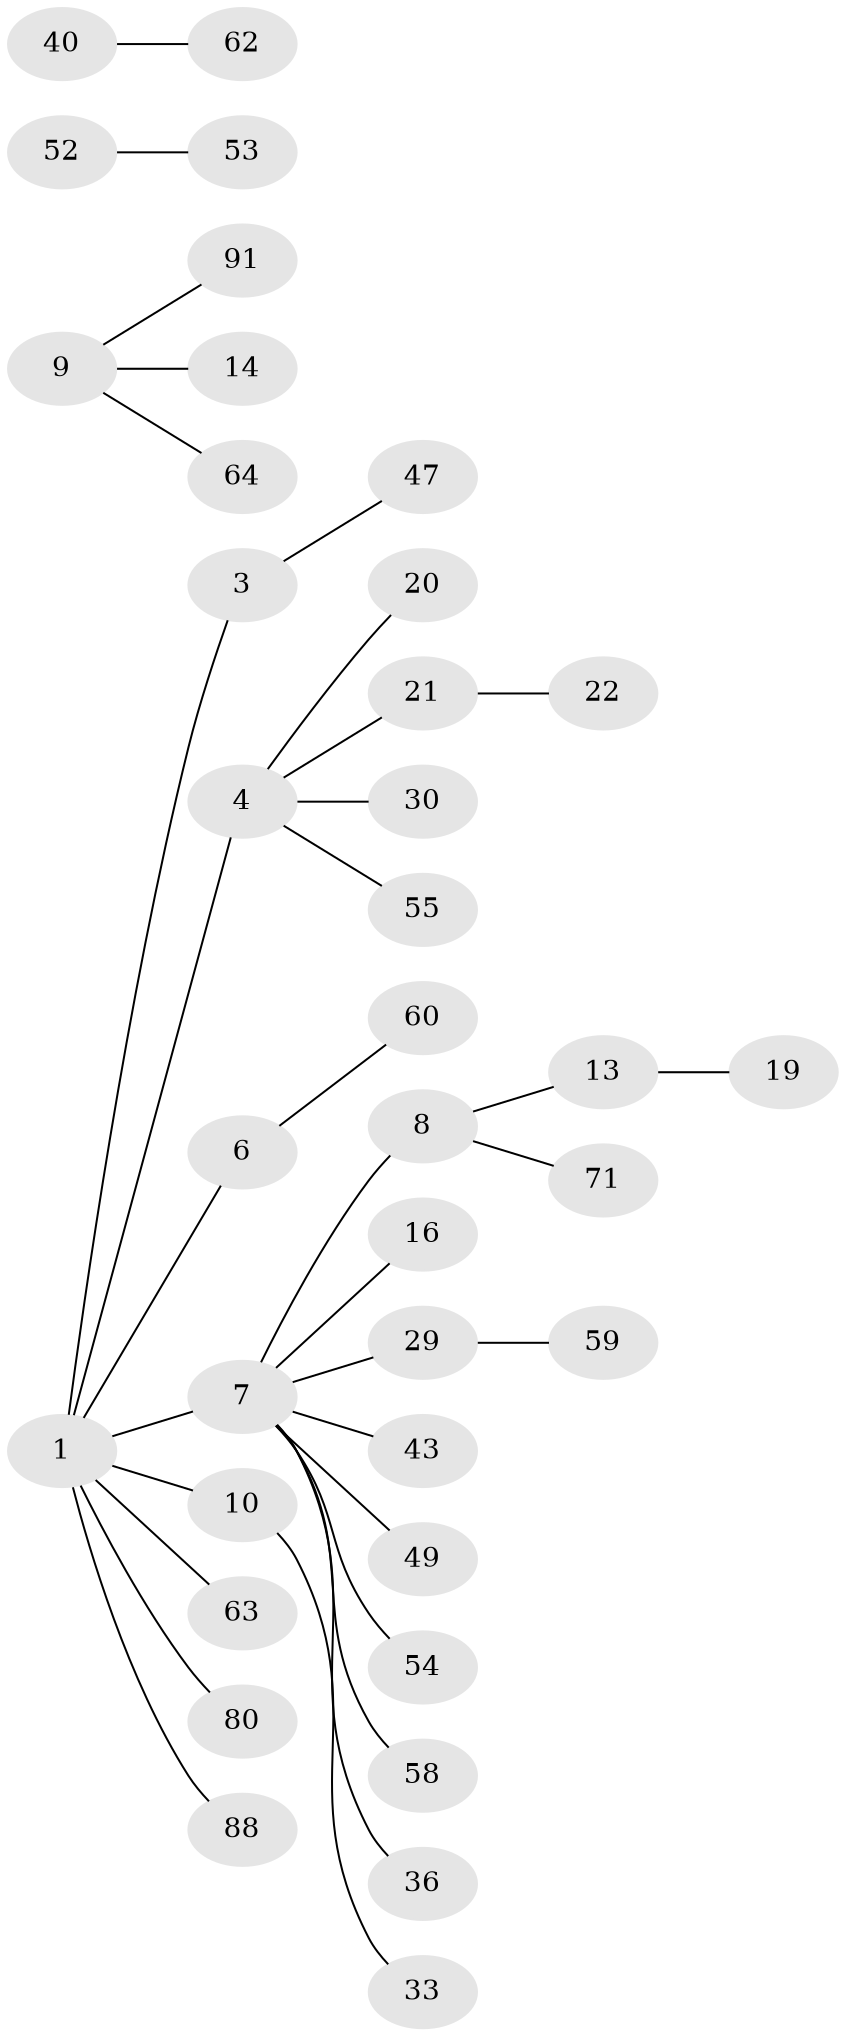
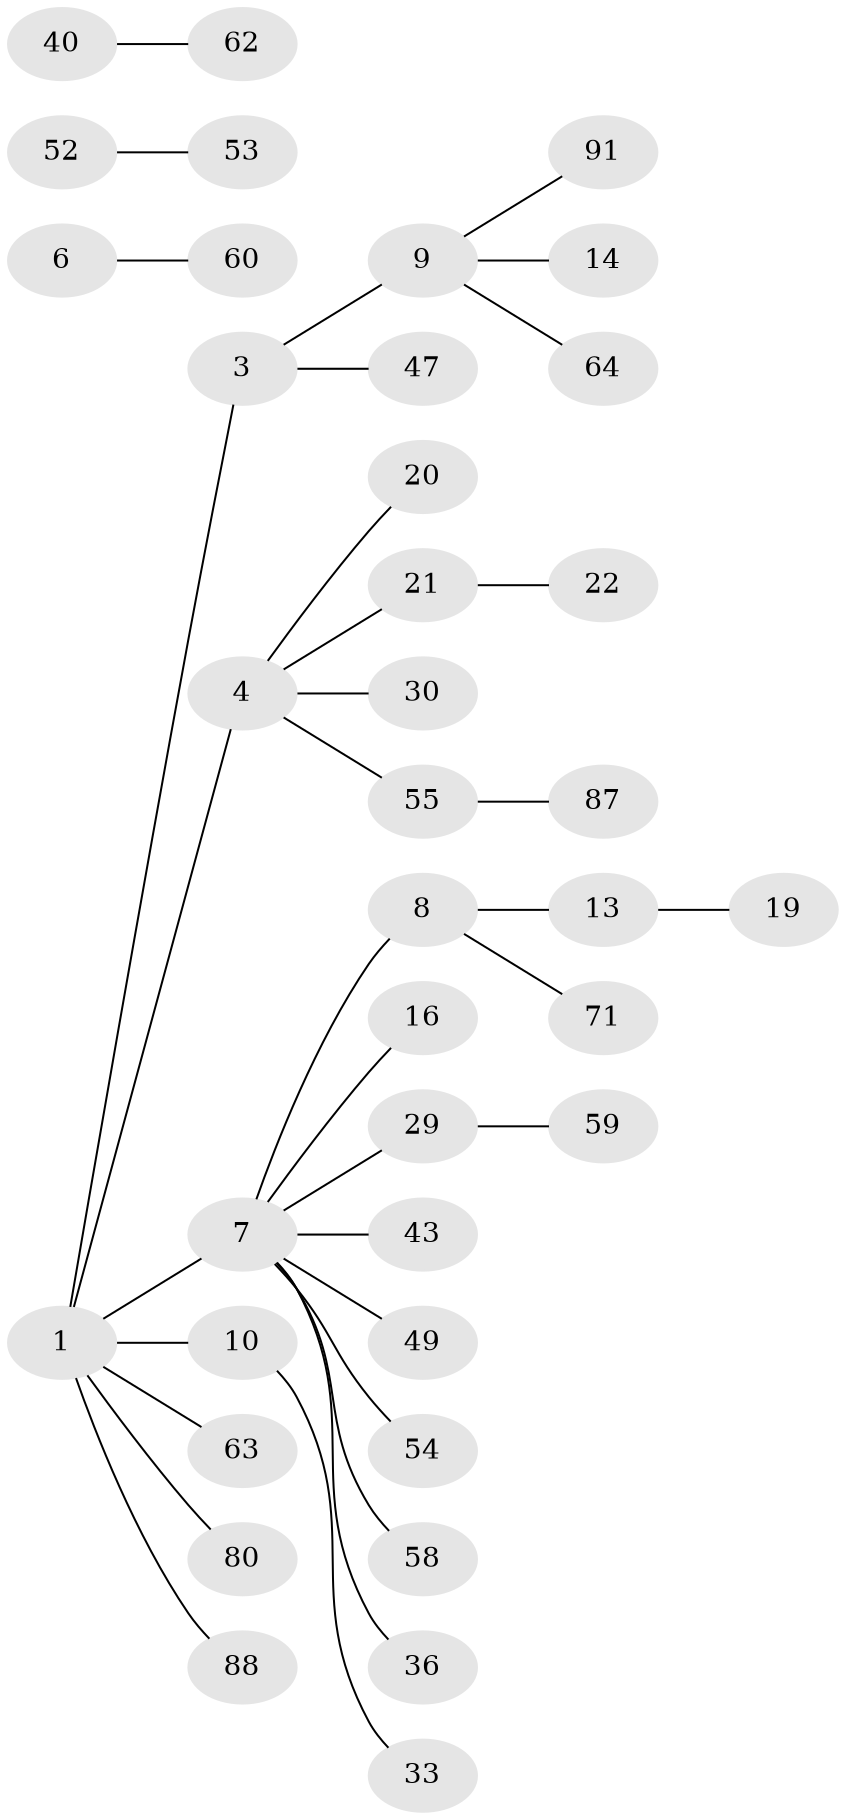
edge "9" -- "3": added
node "87": added
edge "6" -- "1": removed
